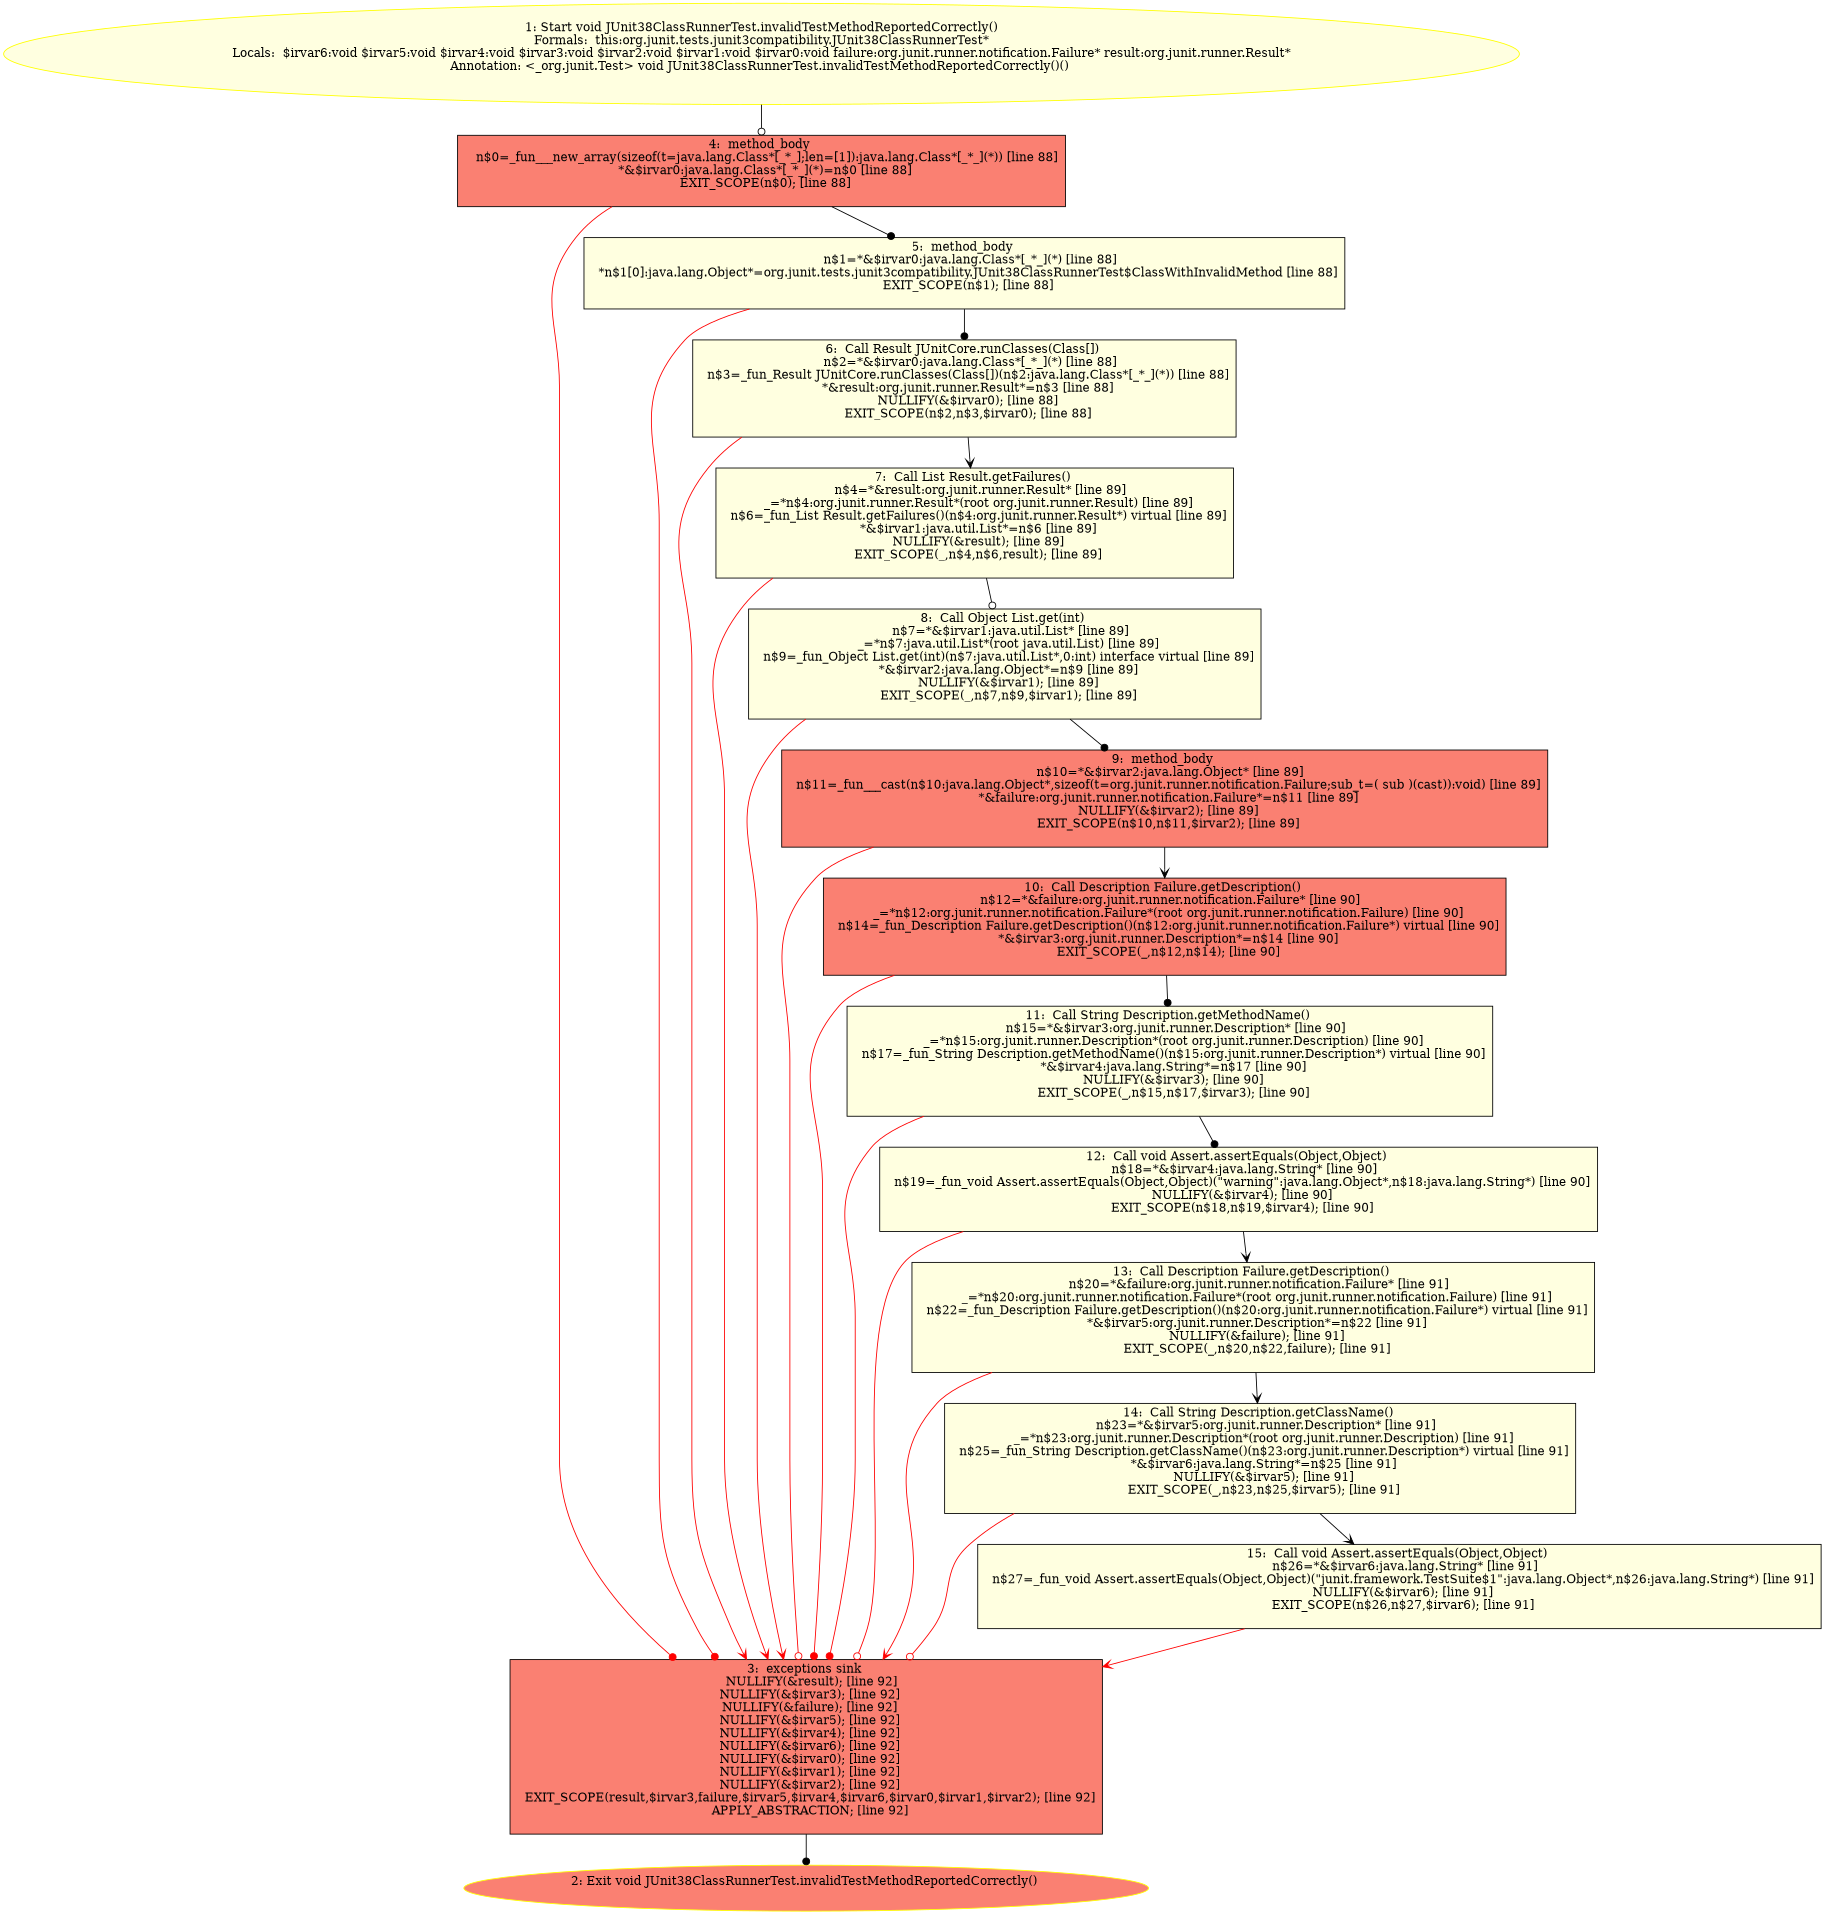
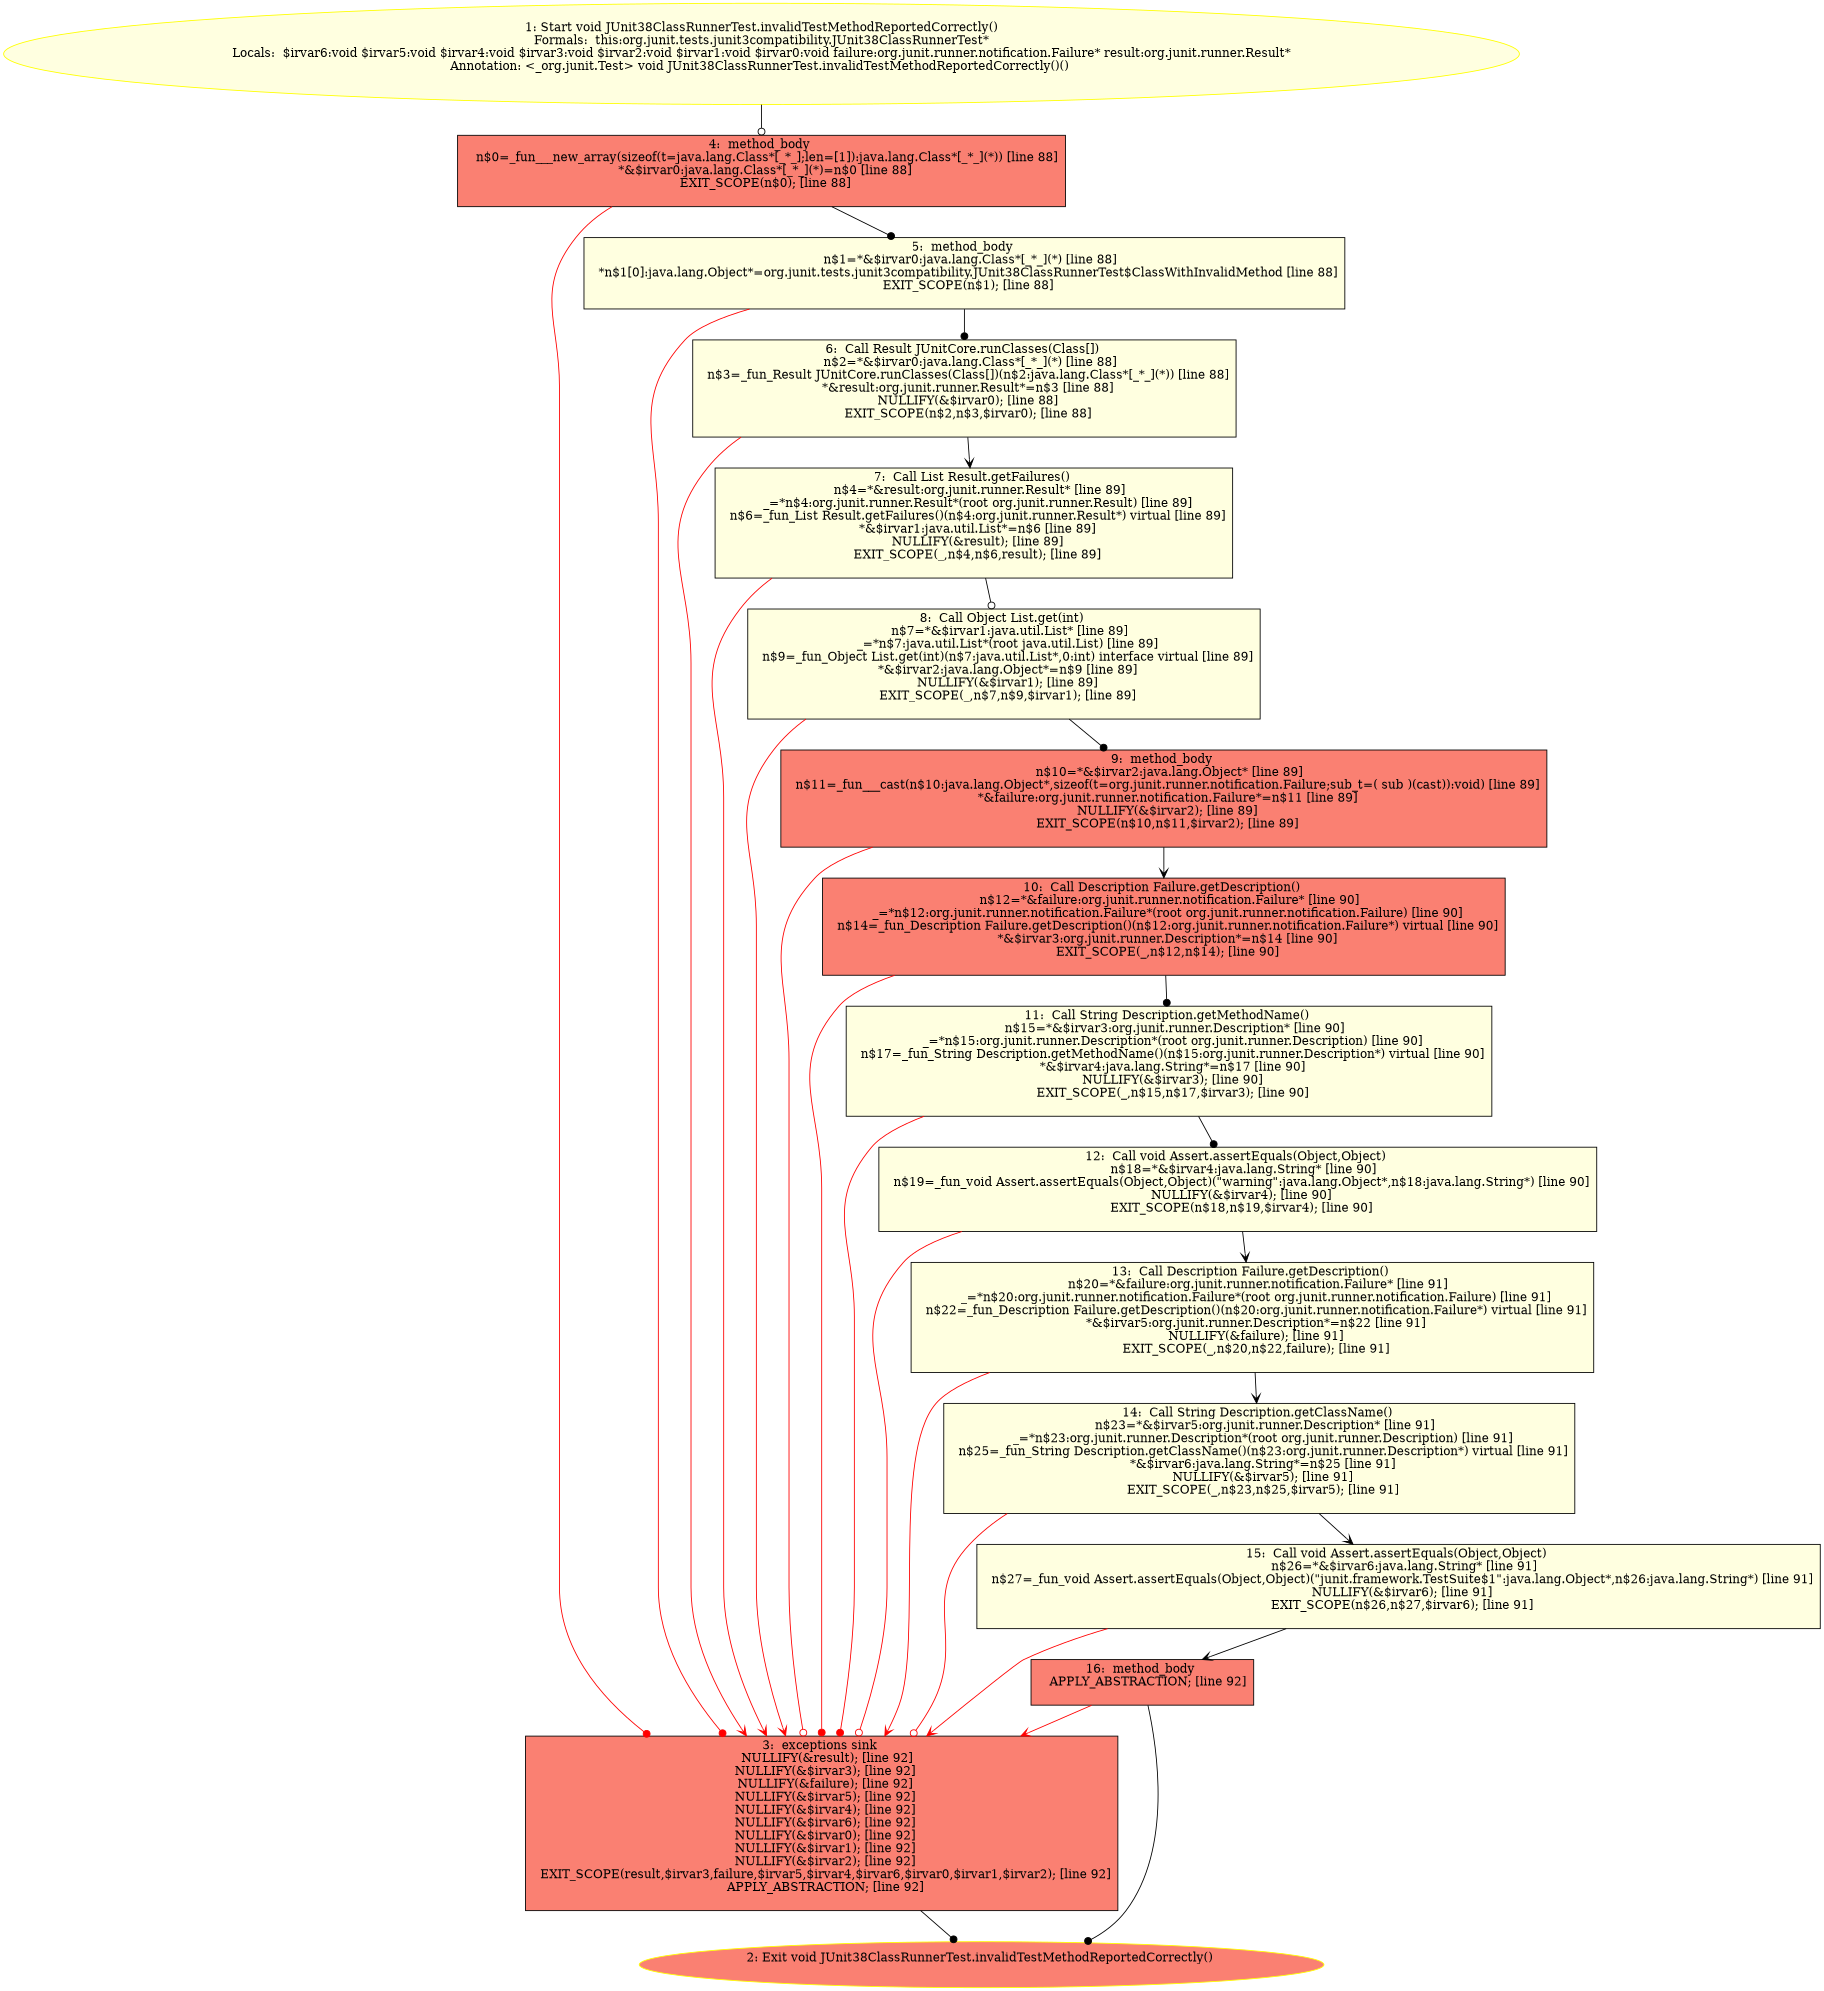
node "16:  method_body APPLY_ABSTRACTION; [line 92]": added
